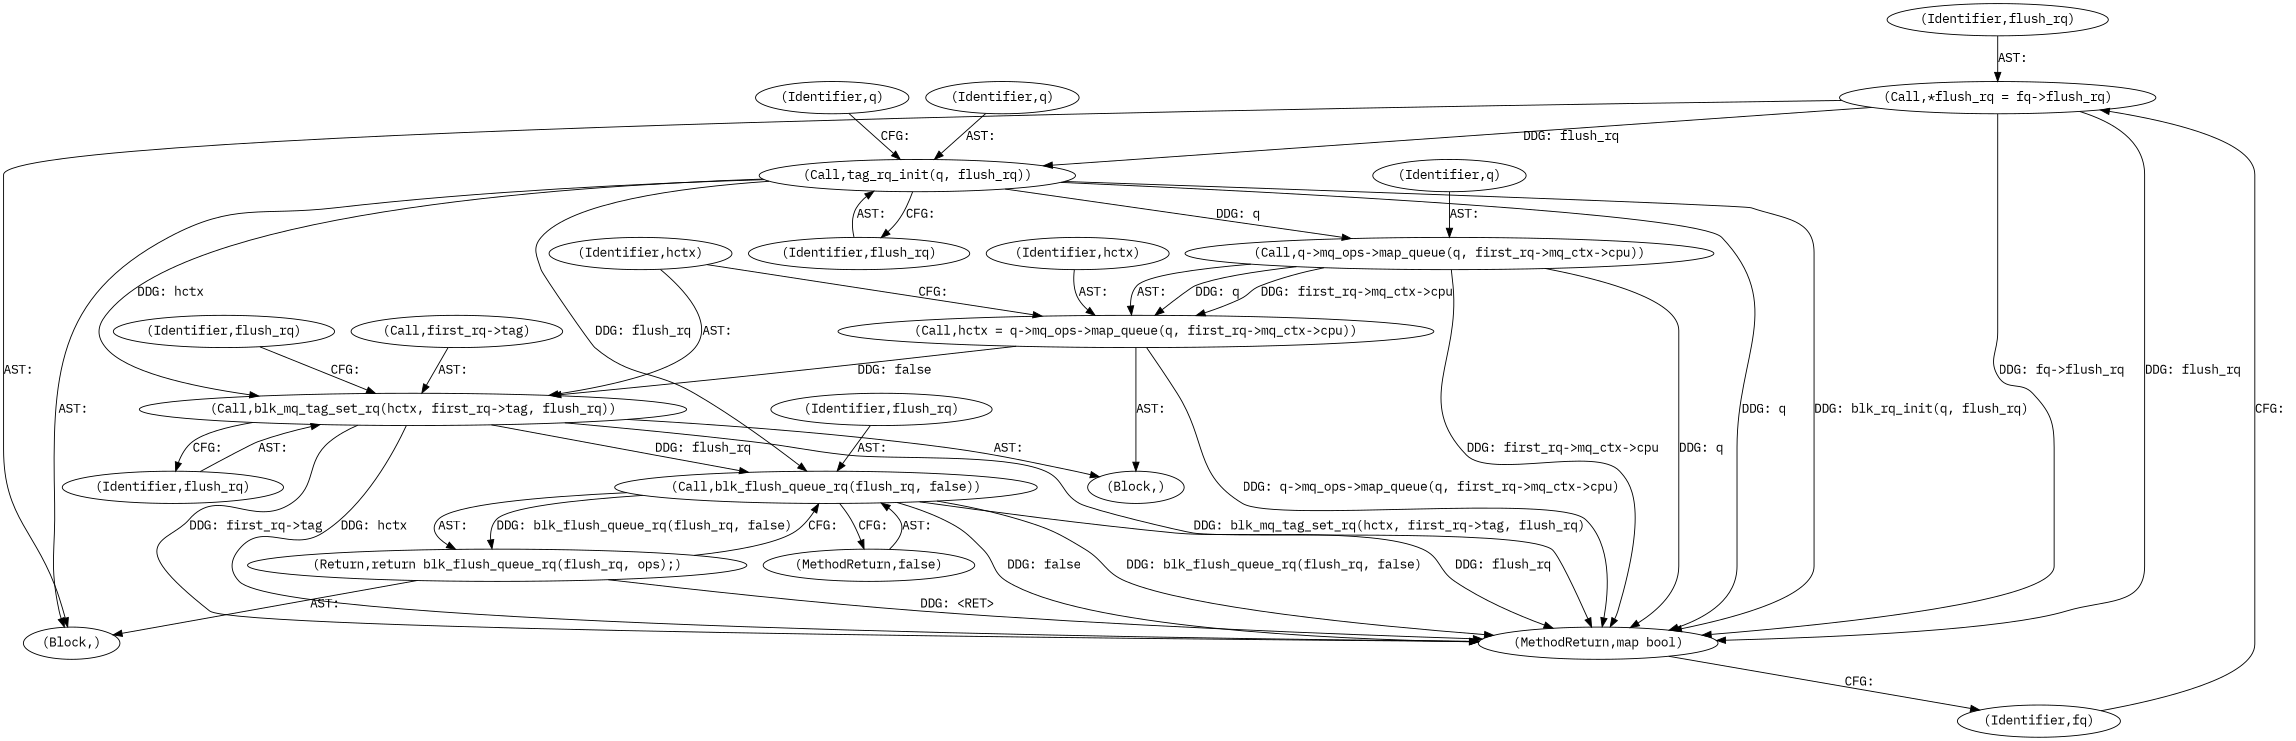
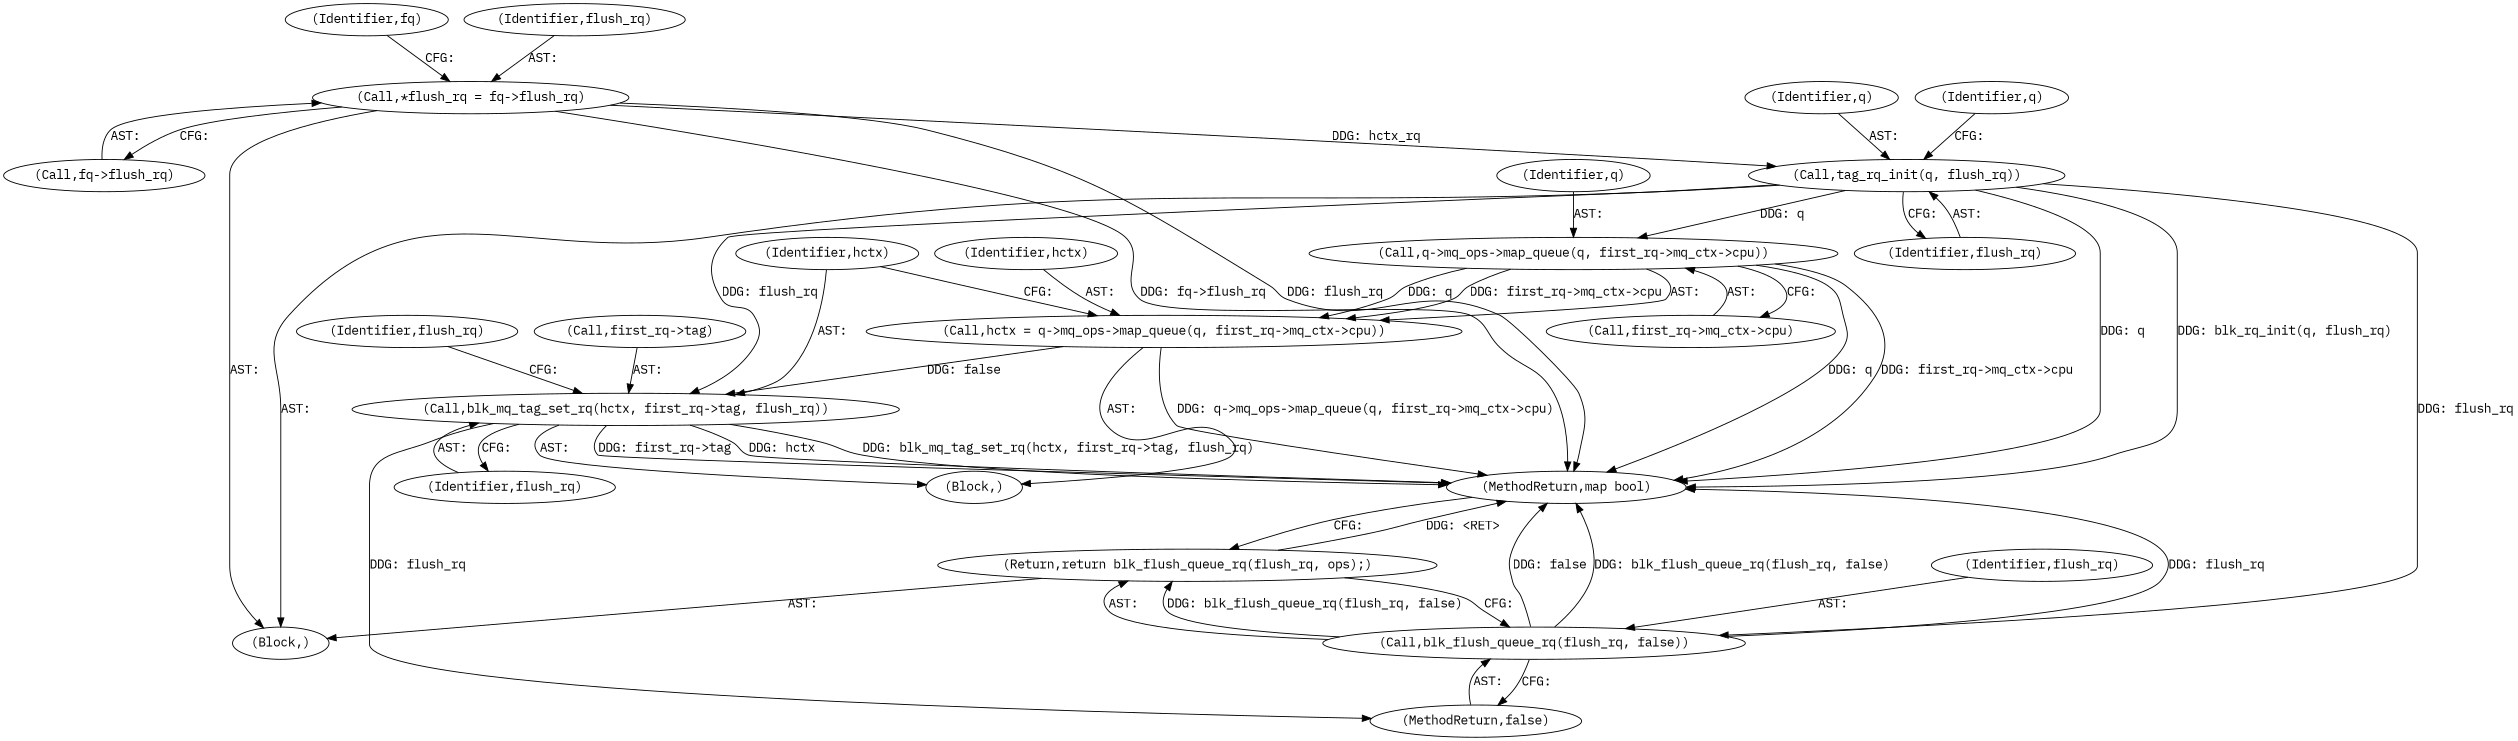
edge "(Call,*flush_rq = fq->flush_rq)" -> "(Call,tag_rq_init(q, flush_rq))": label "DDG: flush_rq" -> "DDG: hctx_rq"
node "(Call,fq->flush_rq)": added
edge "(Call,tag_rq_init(q, flush_rq))" -> "(Call,blk_mq_tag_set_rq(hctx, first_rq->tag, flush_rq))": label "DDG: hctx" -> "DDG: flush_rq"
node "(Call,first_rq->mq_ctx->cpu)": added
edge "(Call,blk_mq_tag_set_rq(hctx, first_rq->tag, flush_rq))" -> "(Call,blk_flush_queue_rq(flush_rq, false))": now "(Call,blk_mq_tag_set_rq(hctx, first_rq->tag, flush_rq))" -> "(MethodReturn,false)"
edge "(MethodReturn,map bool)" -> "(Identifier,fq)": now "(MethodReturn,map bool)" -> "(Return,return blk_flush_queue_rq(flush_rq, ops);)"
